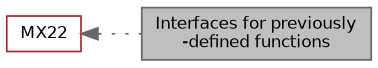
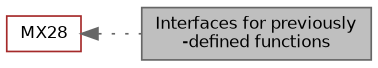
node "MX22": label "MX22" -> "MX28"
